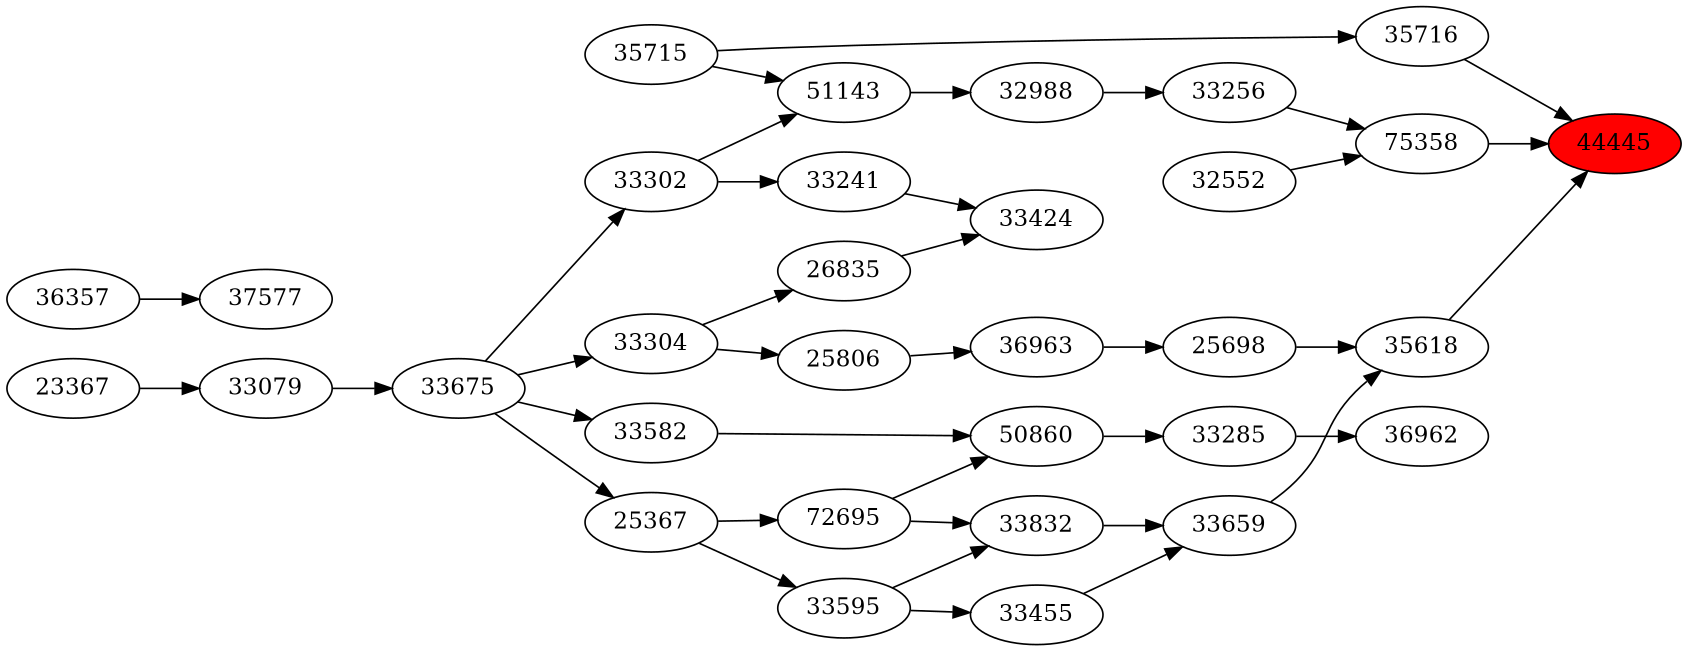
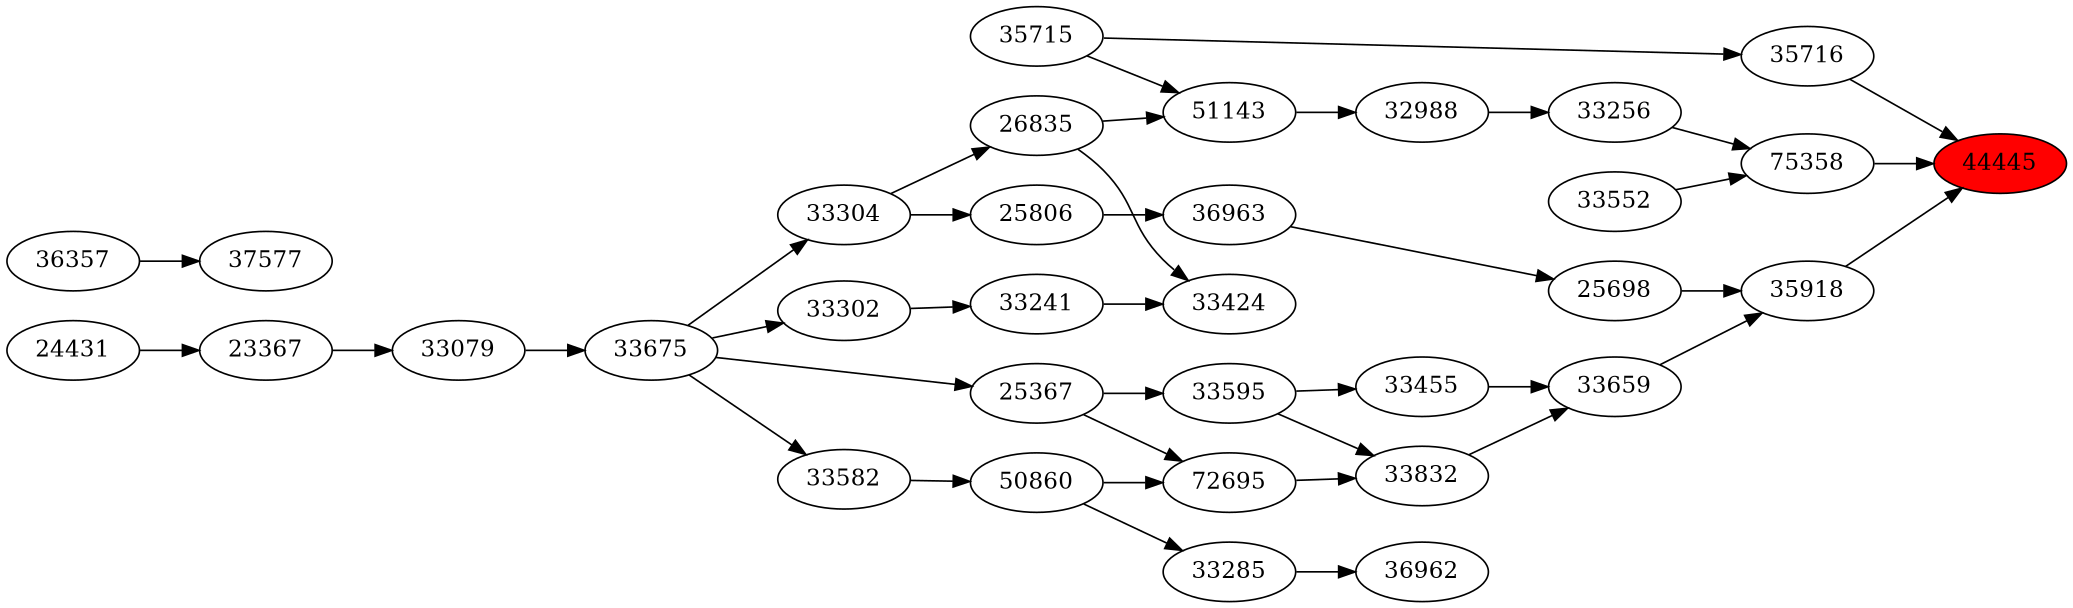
edge "33302" -> "51143": now "26835" -> "51143"
node "32552": label "32552" -> "33552"
node "35618": label "35618" -> "35918"
node "24431": added
edge "72695" -> "50860": reversed
